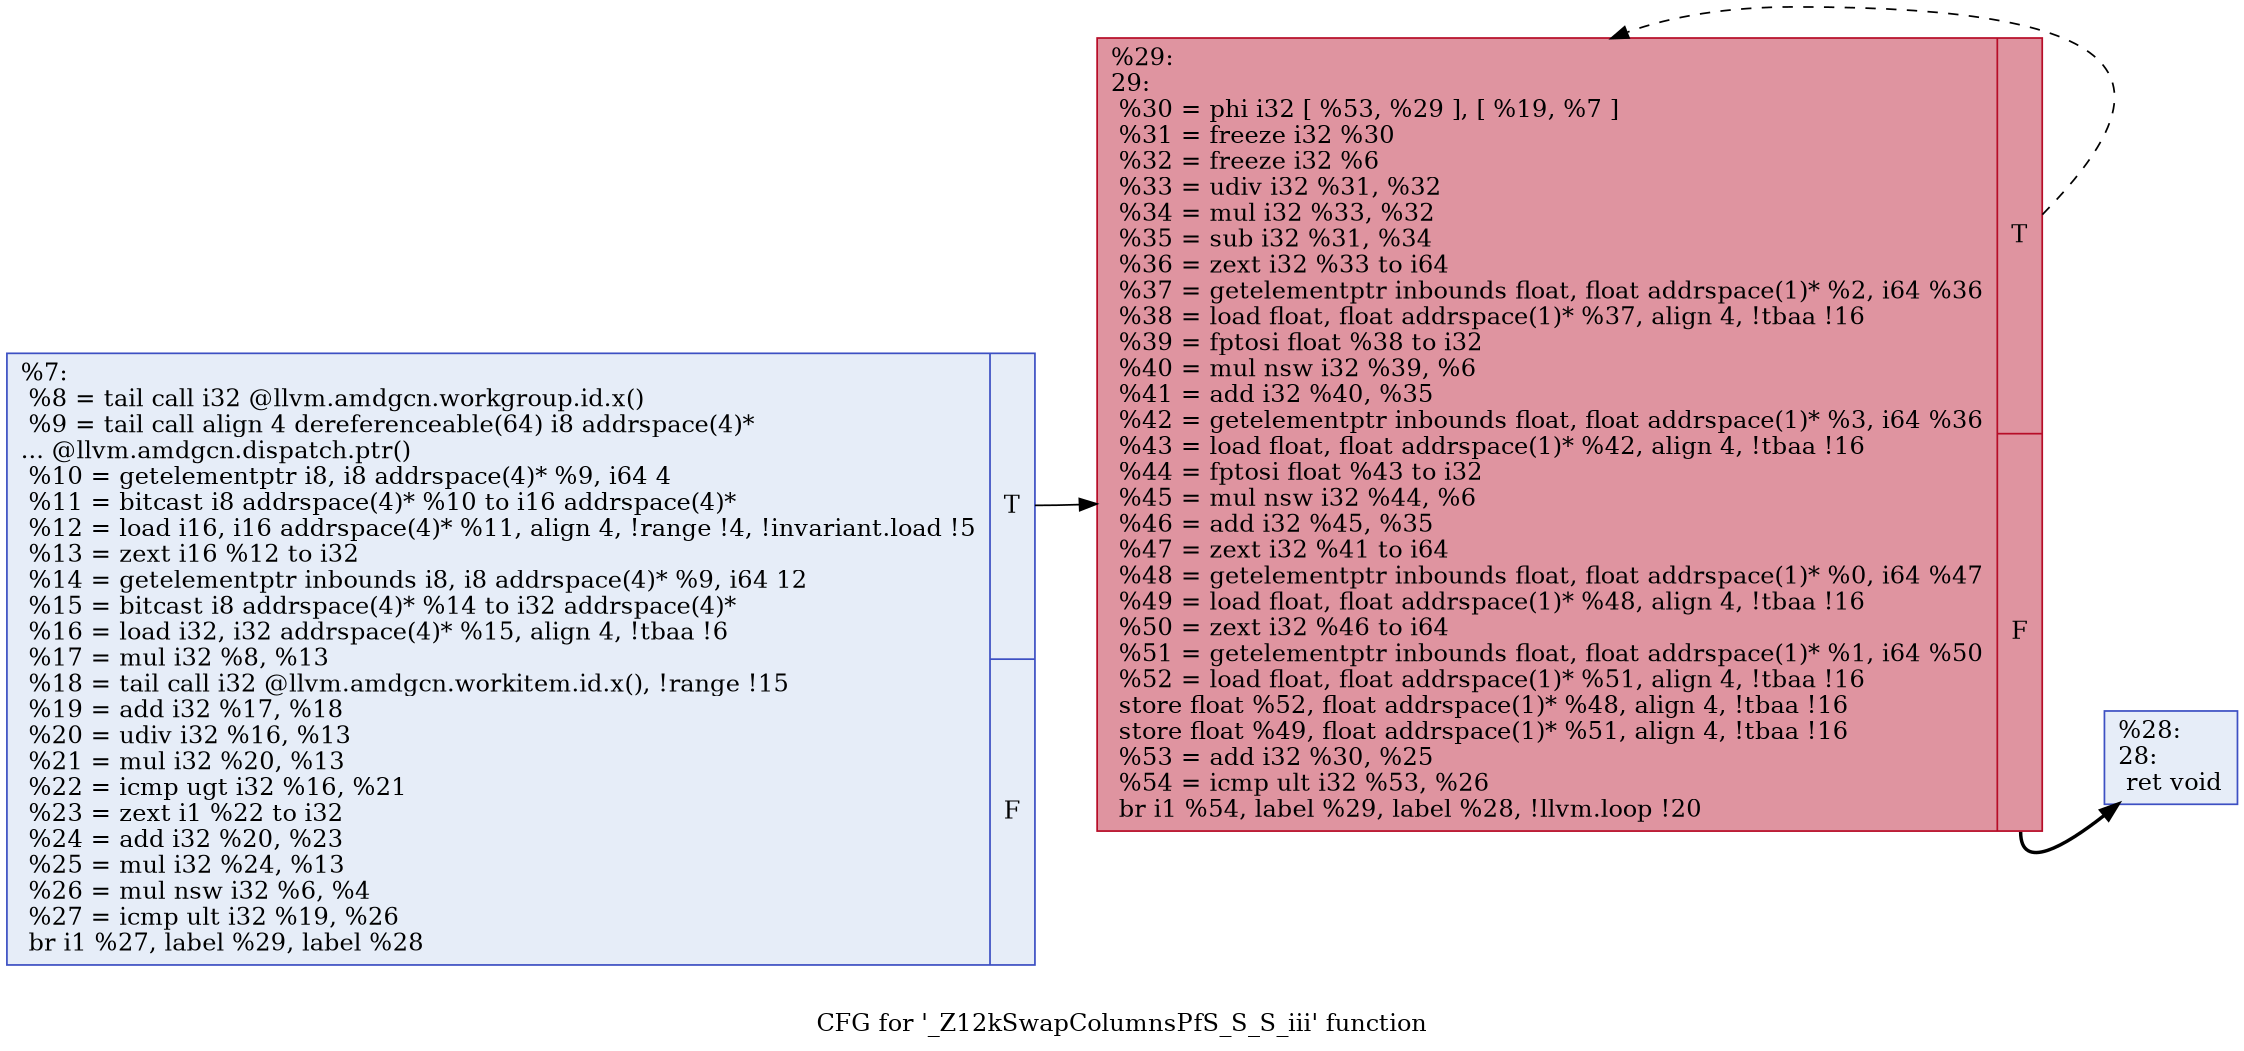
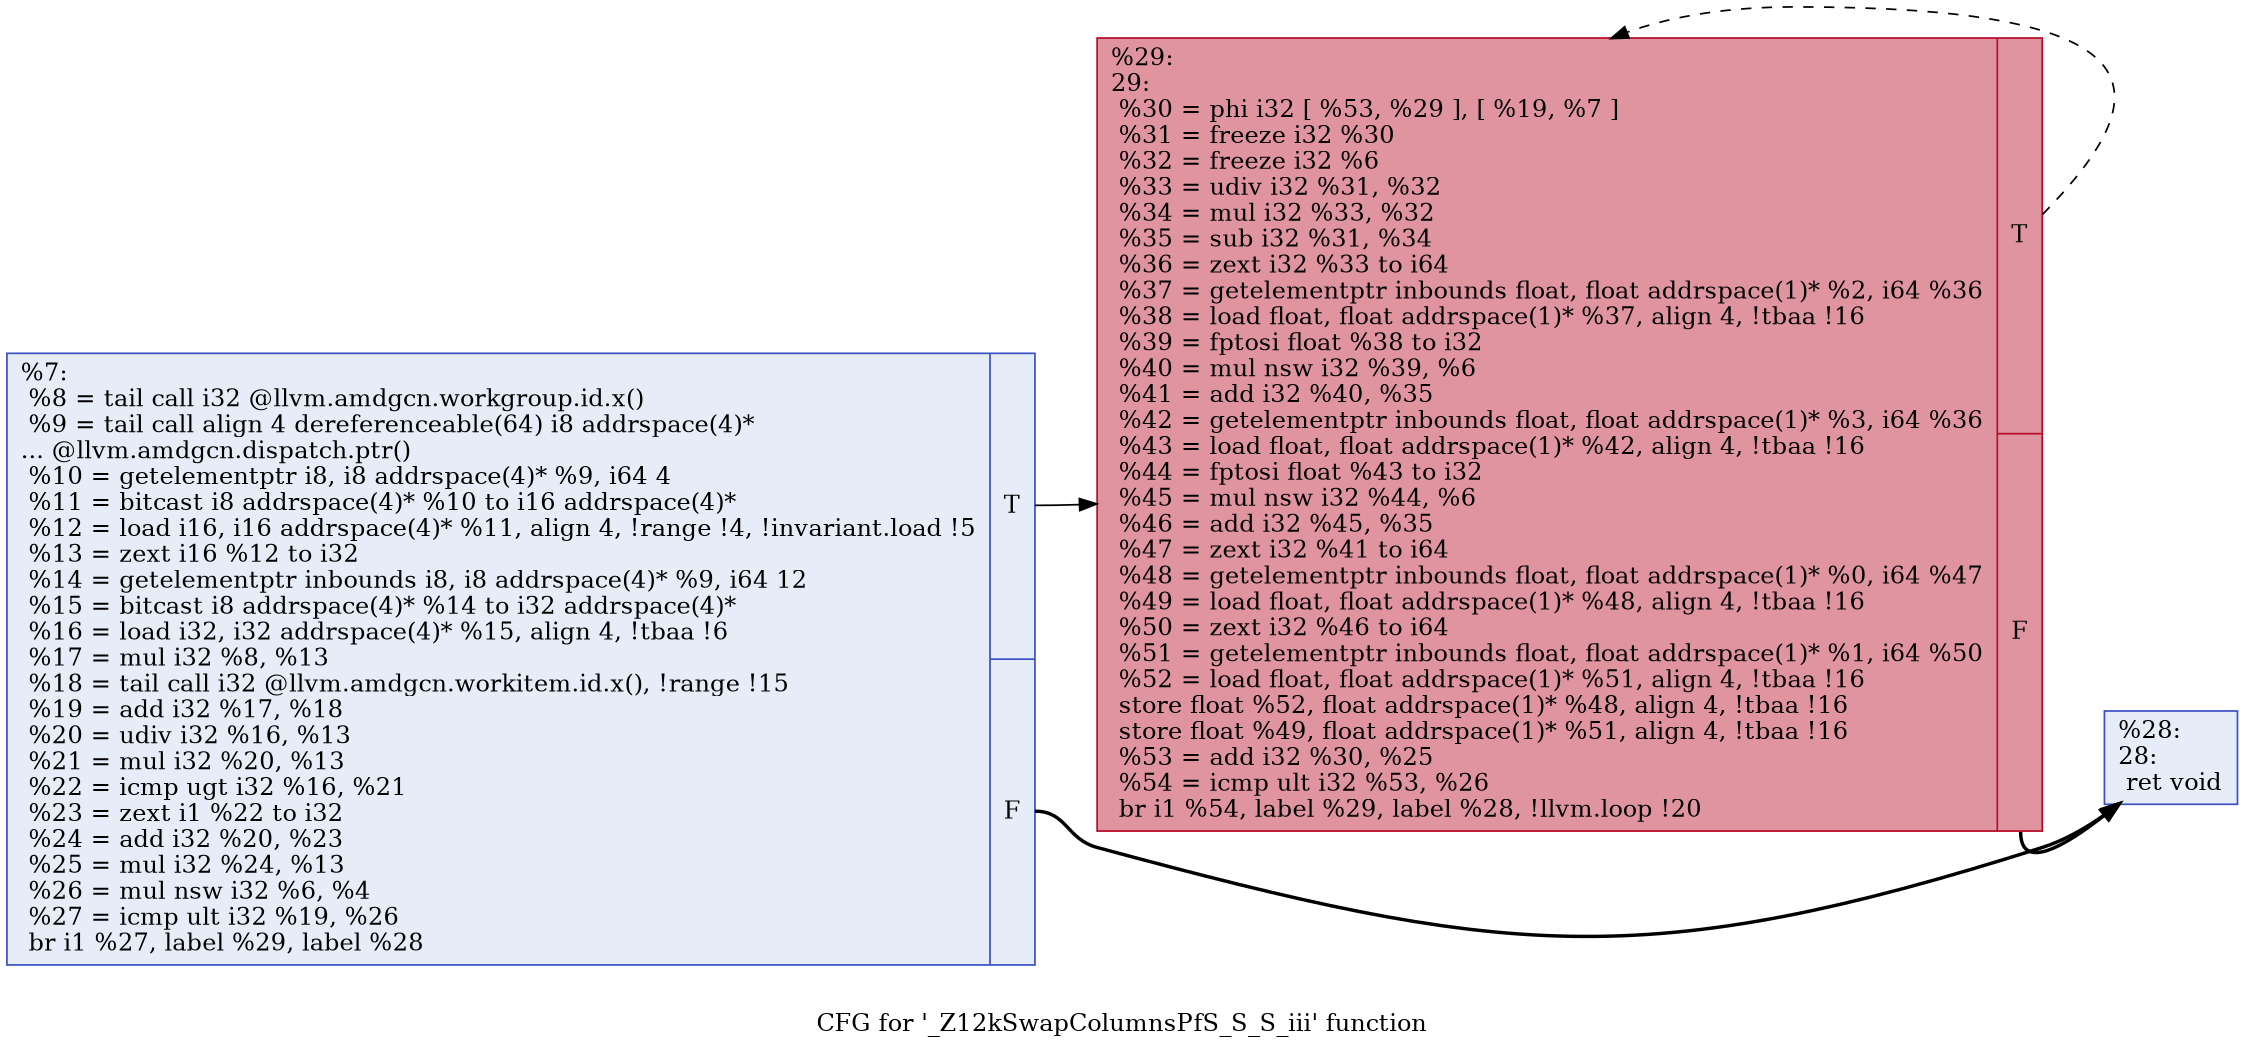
edge "%7:" -> "%28:": added
